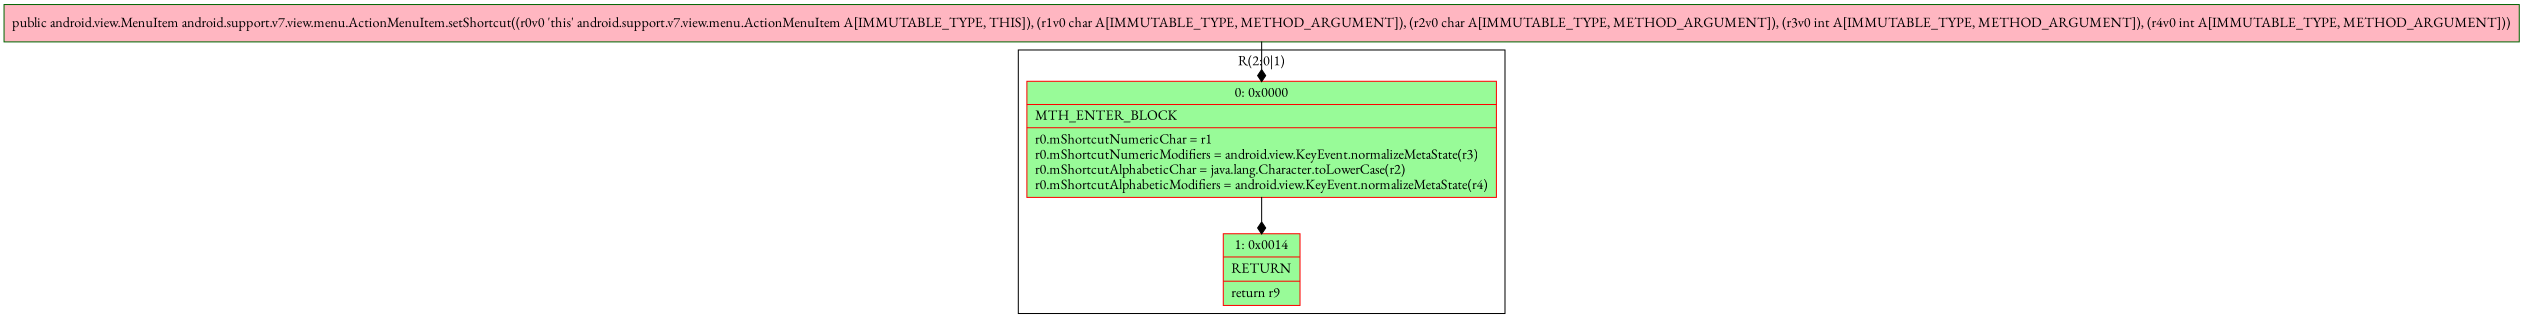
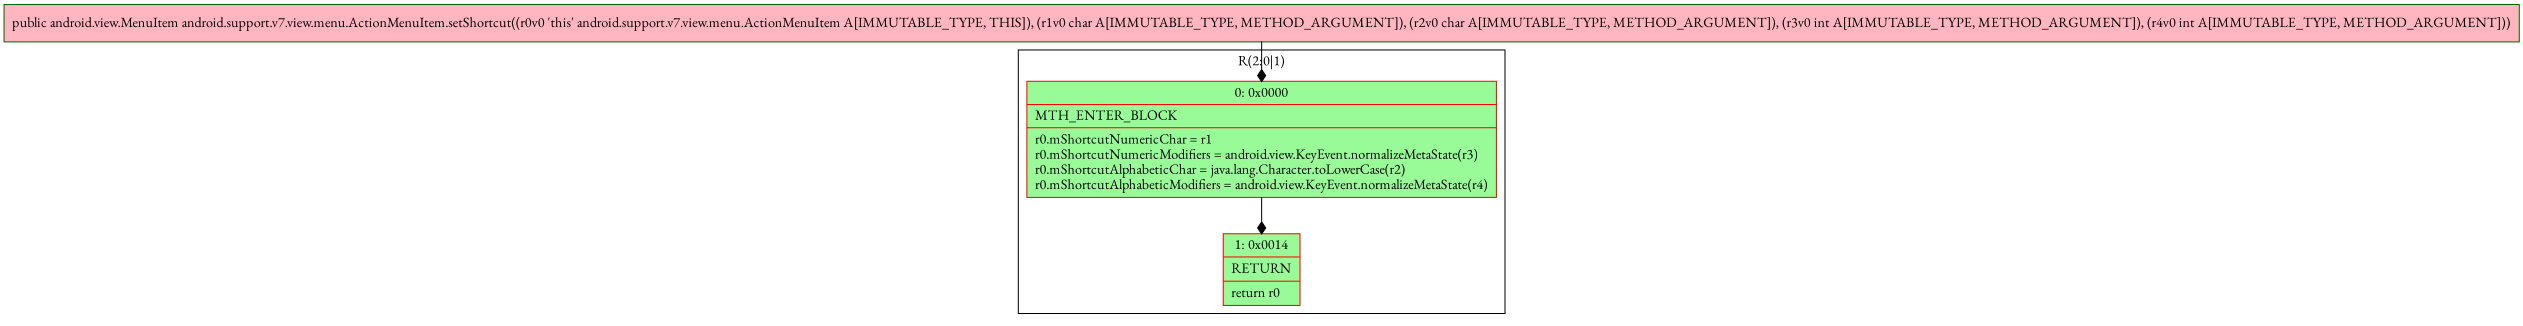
node "1: 0x0014": text "return r9" -> "return r0"
